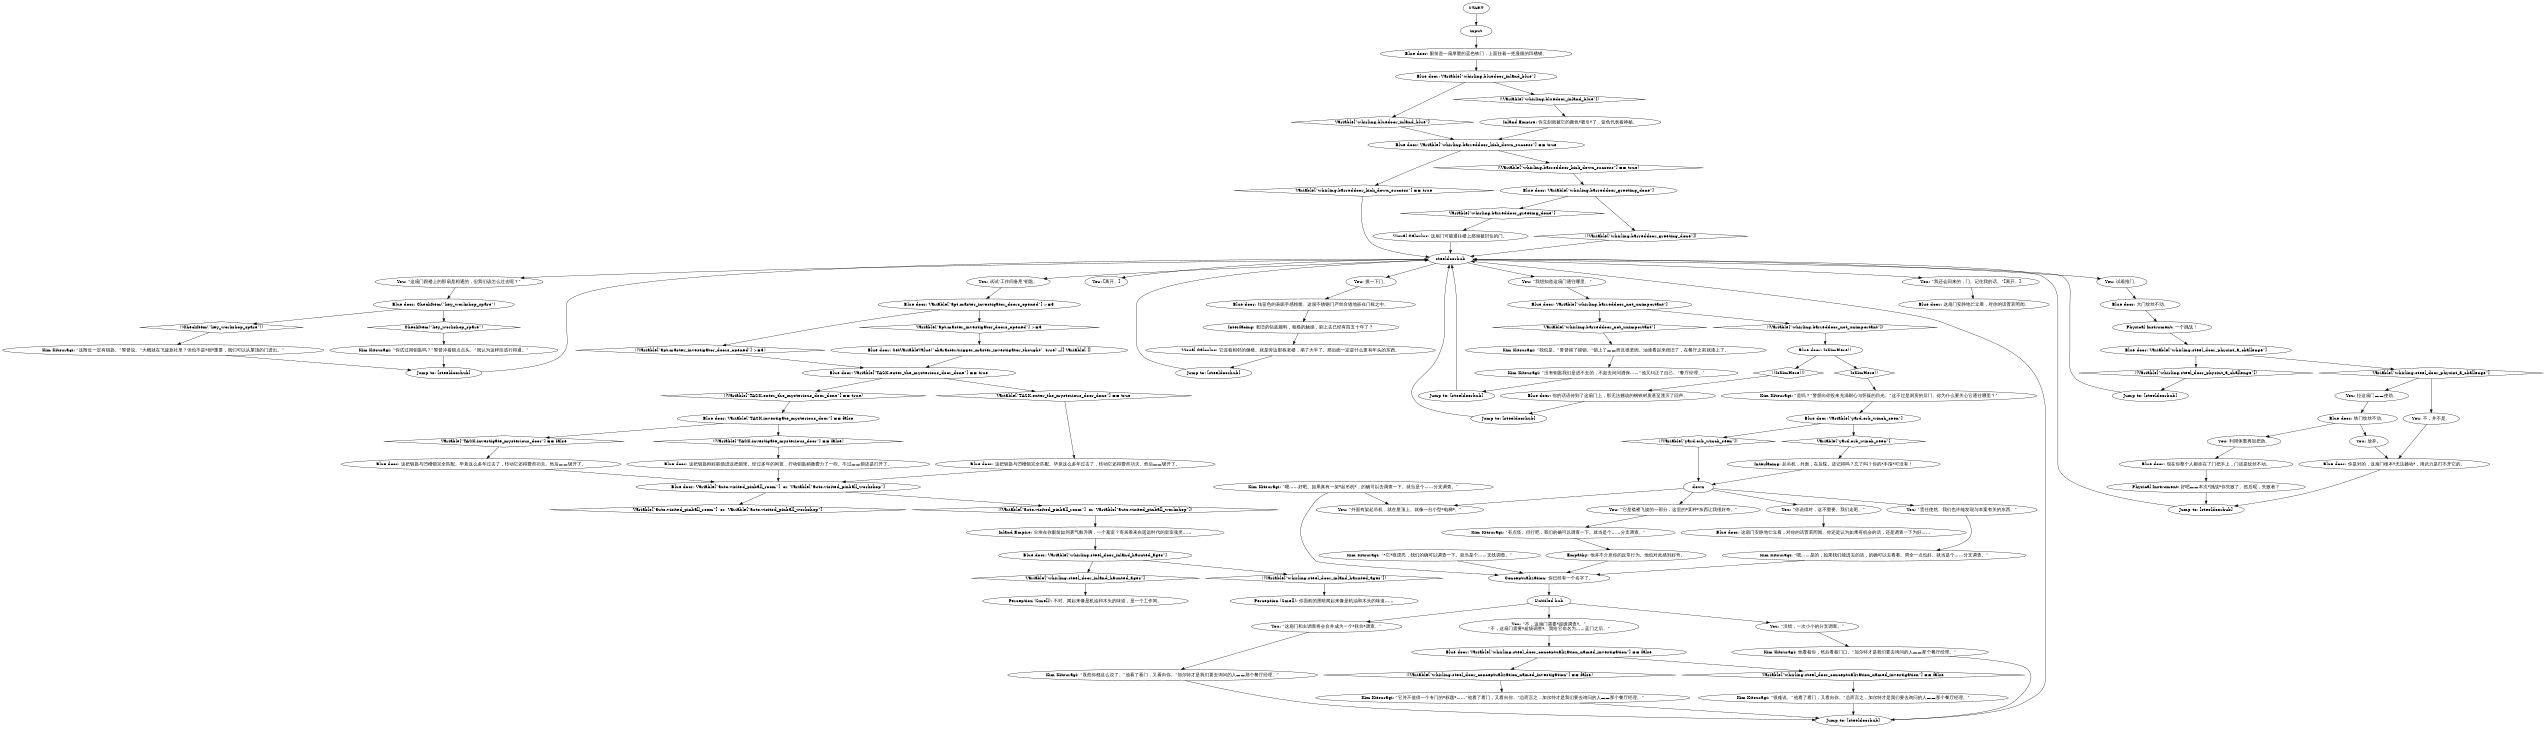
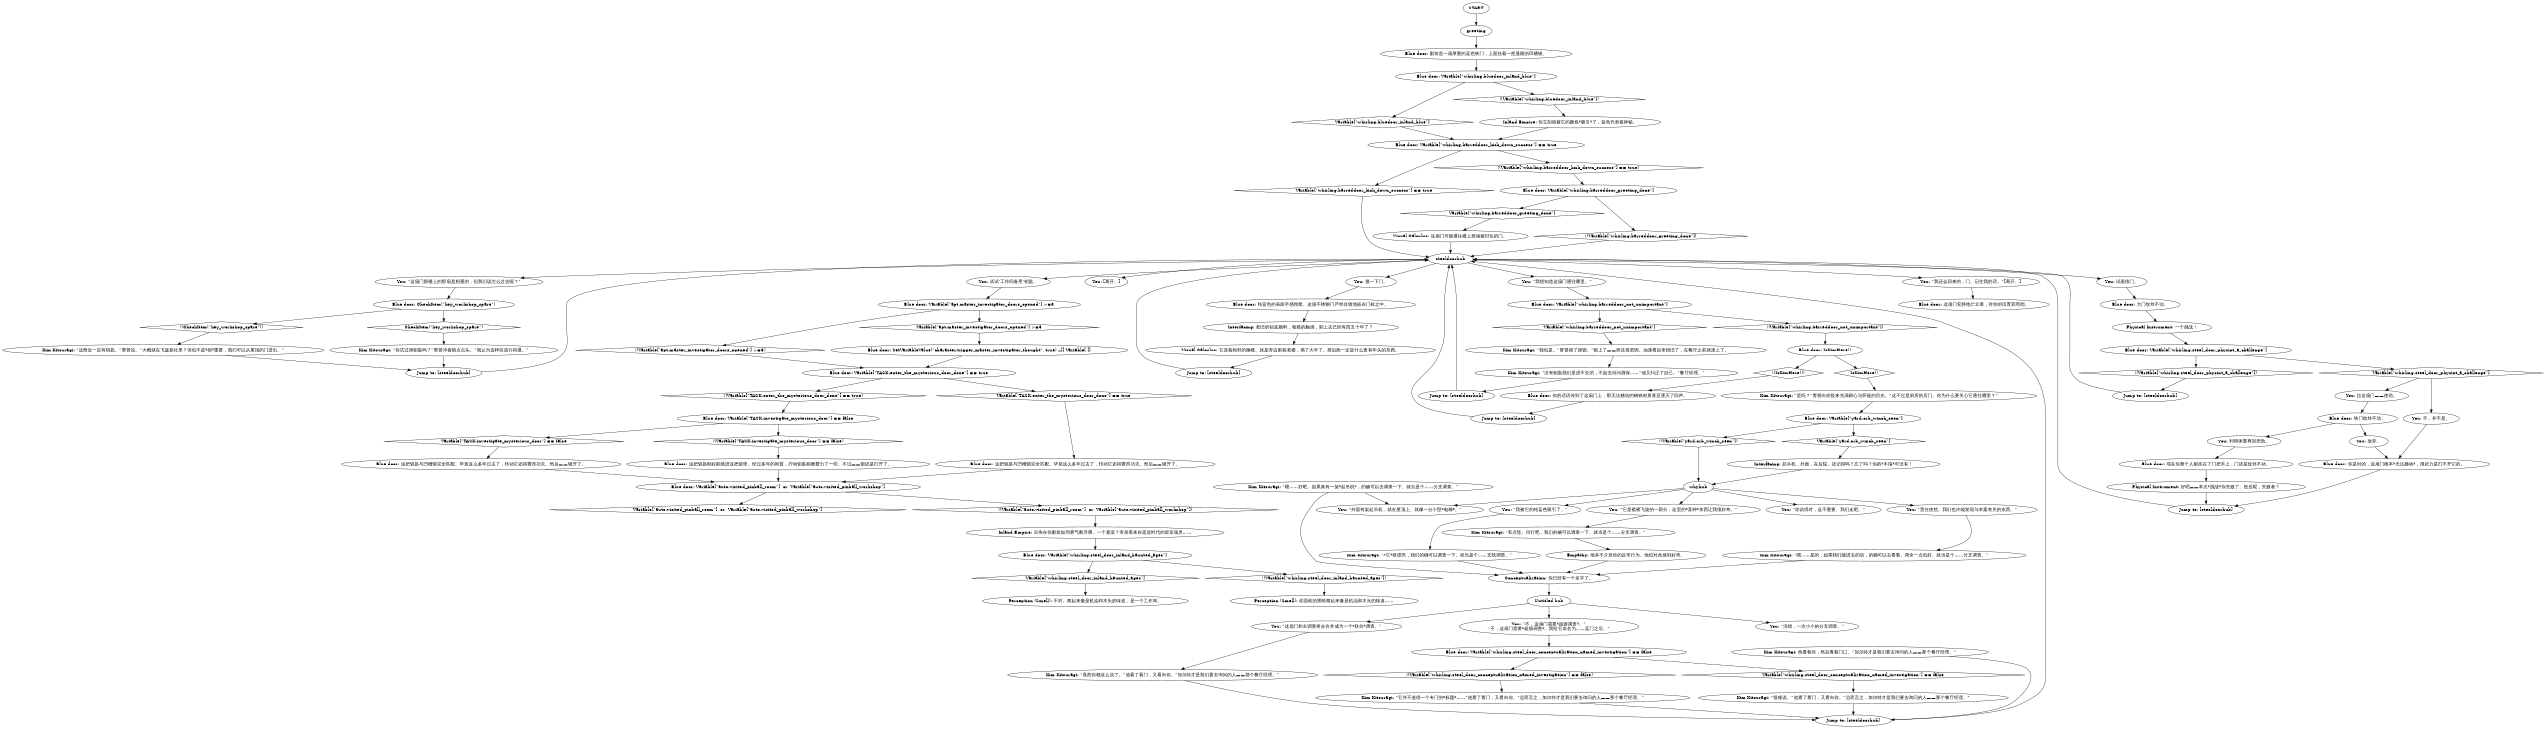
node "input": label "input" -> "greeting"
node "down": label "down" -> "whyhub"
node "You: “我被它的钴蓝色吸引了。”": added
node "Blue door: 这扇门安静地伫立着，对你的话置若罔闻。你还是认为如果有机会的话，还是调查一下为好……": removed
edge "You: “没错，一次小小的分支调查。”" -> "Kim Kitsuragi: 他看着你，然后看着门口。“加尔特才是我们要去询问的人——那个餐厅经理。”": removed
